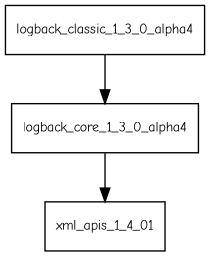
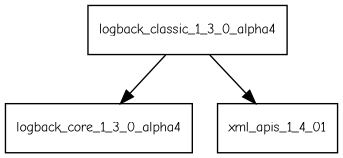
edge "logback_core_1_3_0_alpha4" -> "xml_apis_1_4_01": now "logback_classic_1_3_0_alpha4" -> "xml_apis_1_4_01"
